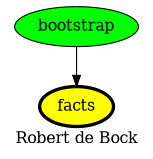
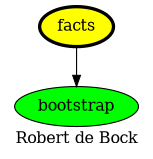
edge "bootstrap" -> "facts": reversed
